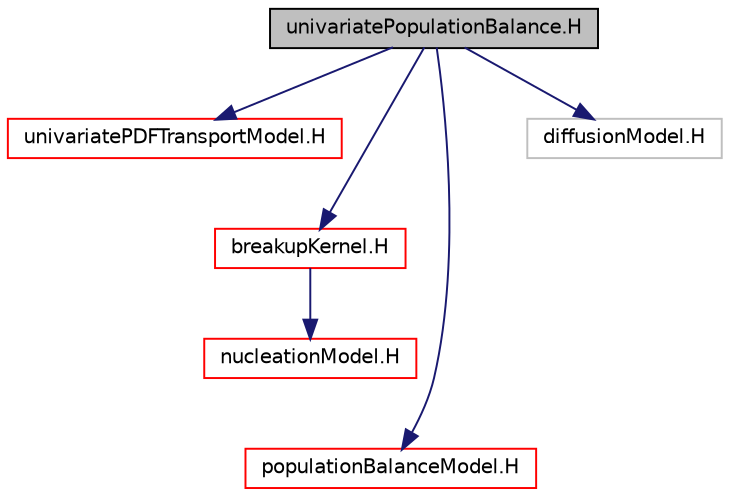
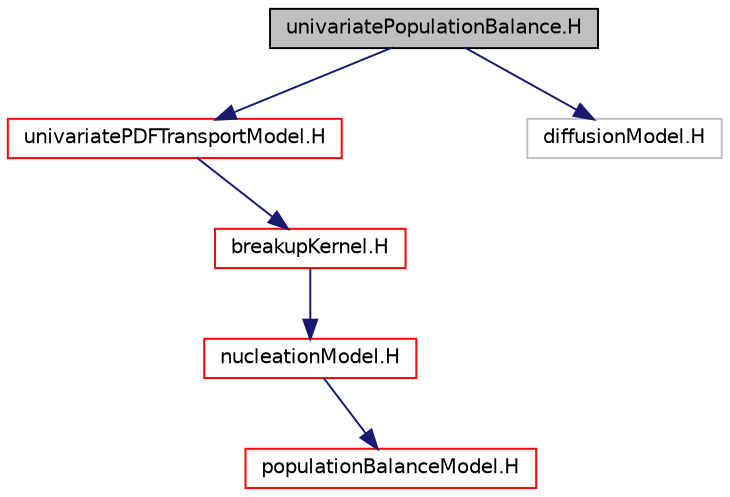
edge "univariatePopulationBalance.H" -> "breakupKernel.H": now "univariatePDFTransportModel.H" -> "breakupKernel.H"
edge "univariatePopulationBalance.H" -> "populationBalanceModel.H": now "nucleationModel.H" -> "populationBalanceModel.H"
